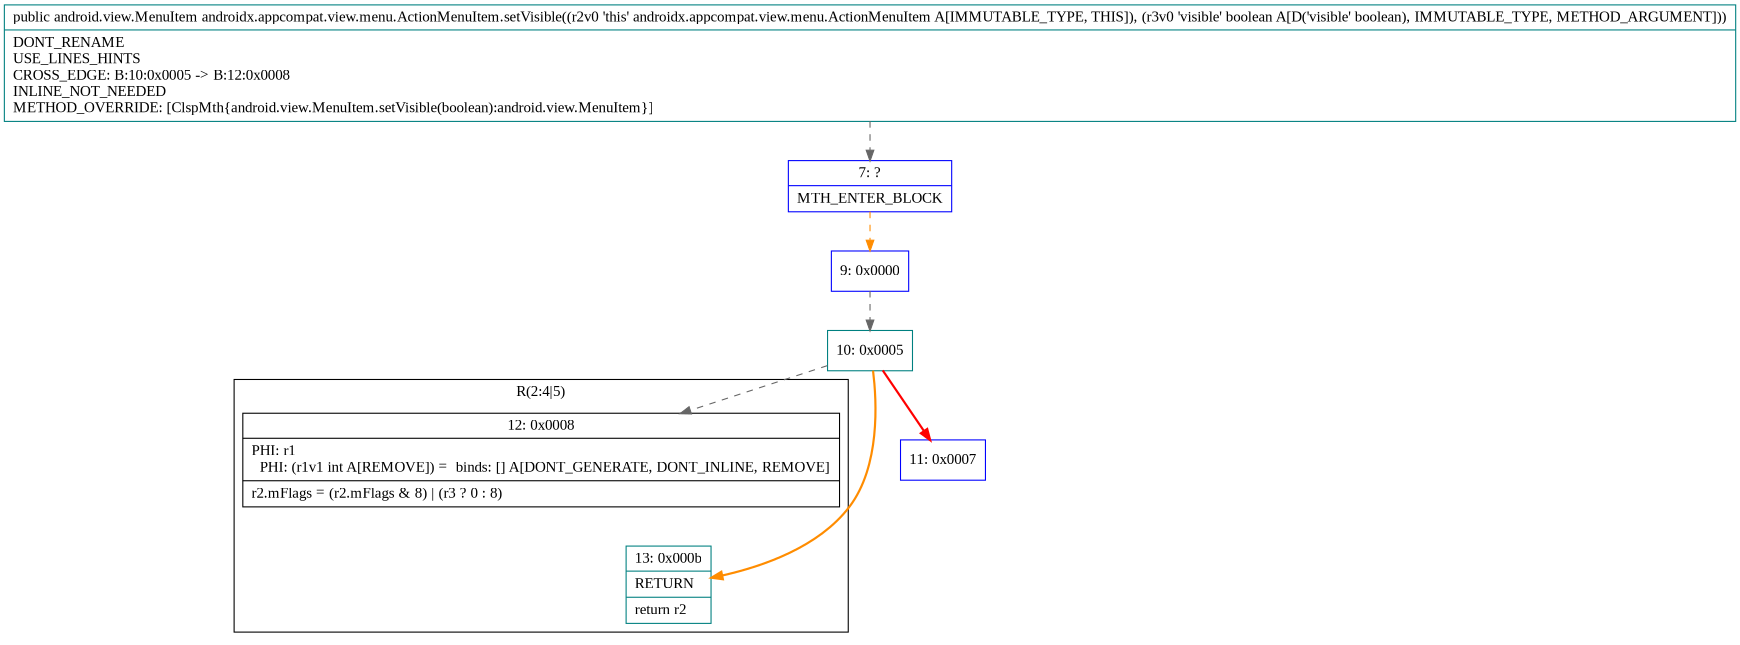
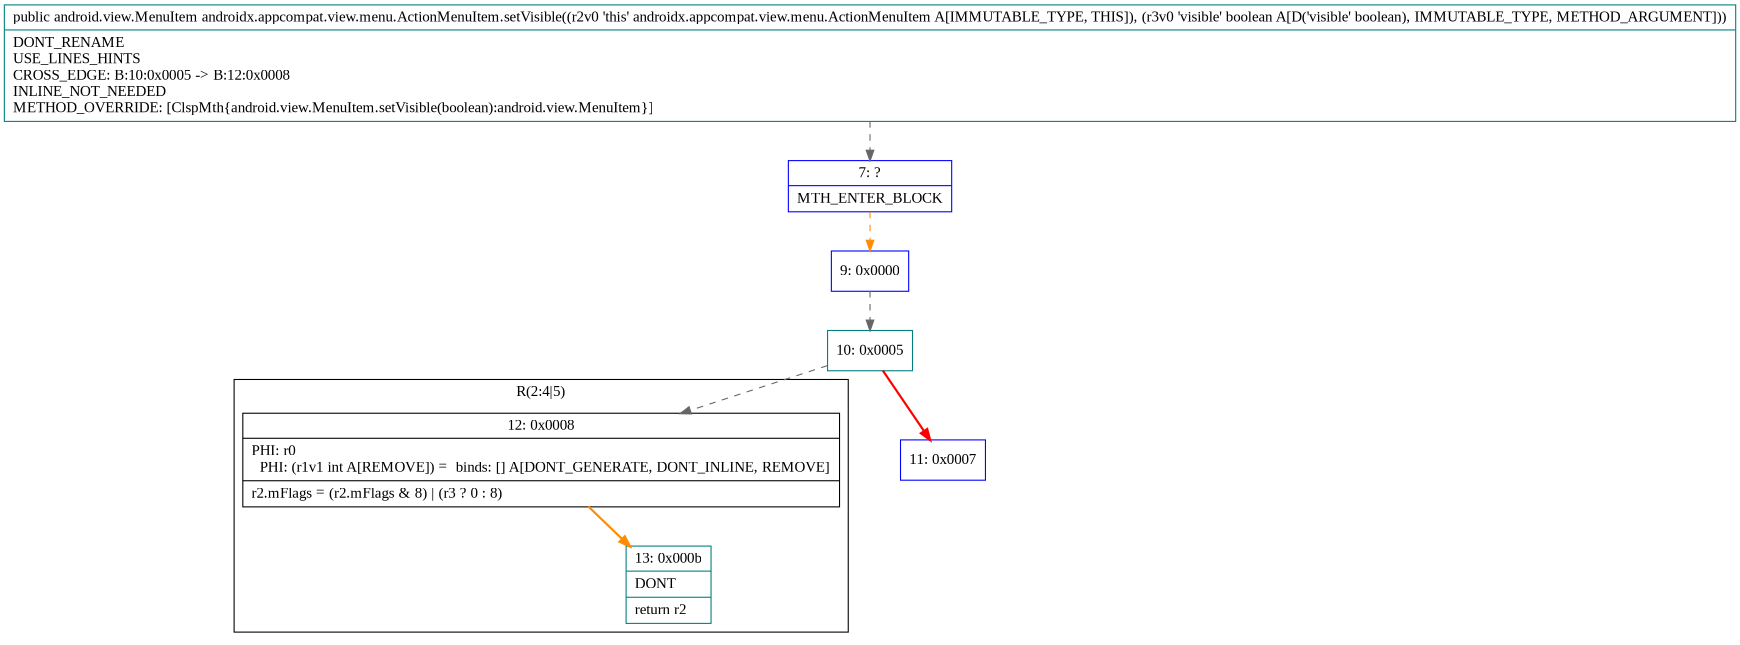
node "12: 0x0008": text "PHI: r1" -> "PHI: r0"
edge "10: 0x0005" -> "13: 0x000b": now "12: 0x0008" -> "13: 0x000b"
node "13: 0x000b": text "RETURN" -> "DONT"
